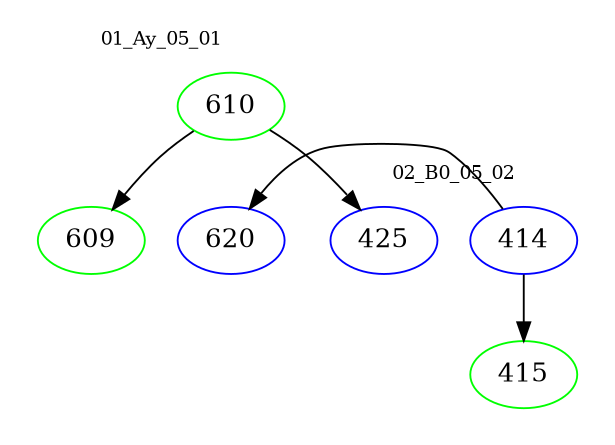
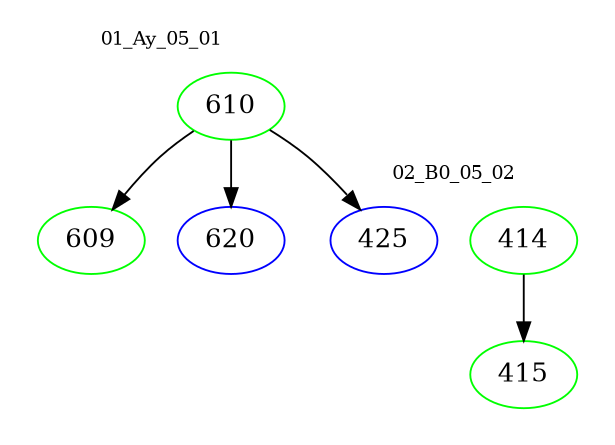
edge "414" -> "620": now "610" -> "620"
node "414": color blue -> green
